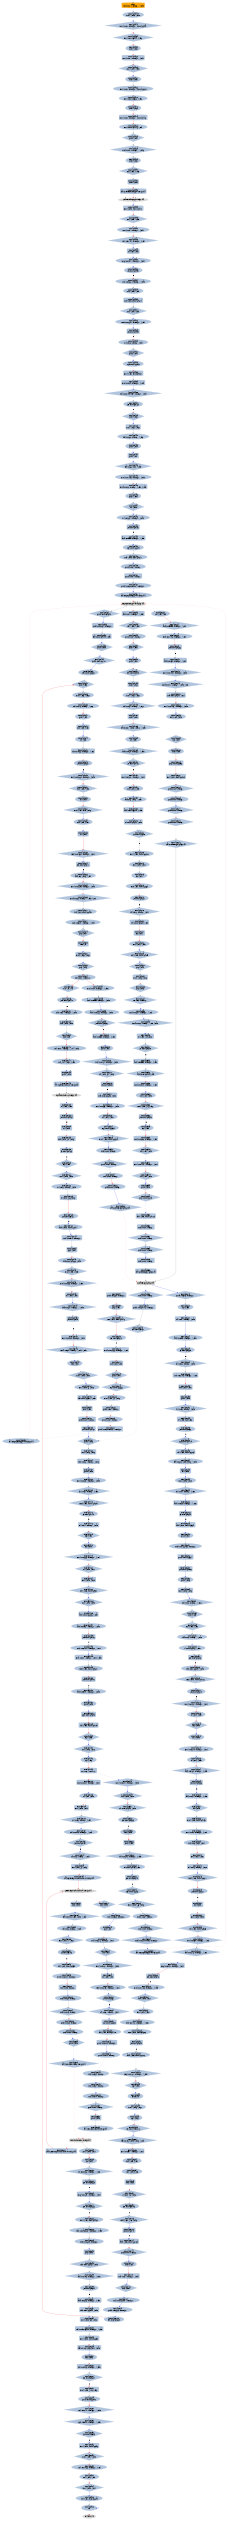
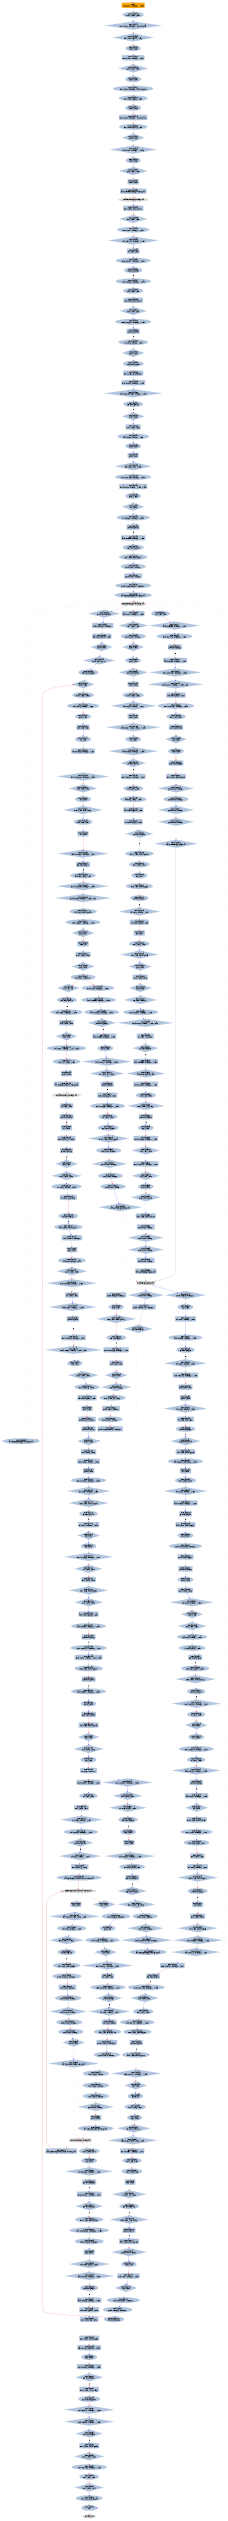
node "0x0043e65d movl %esi, %edi": added
node "0x0043d84c je 0x0043d857": removed
node "0x0043e8b0 subl $0xfe16b9fb<UINT32>, %eax": removed
